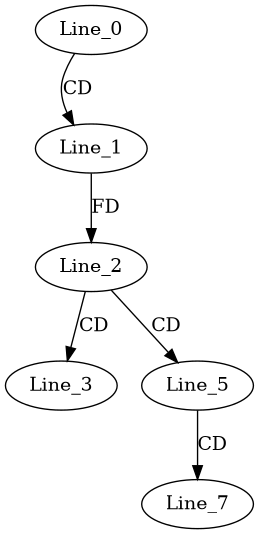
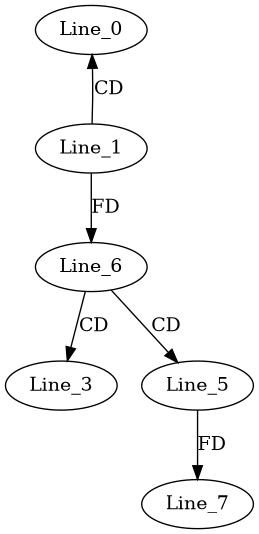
edge "Line_0" -> "Line_1": reversed
node "Line_2": label "Line_2" -> "Line_6"
edge "Line_5" -> "Line_7": label "CD" -> "FD"
